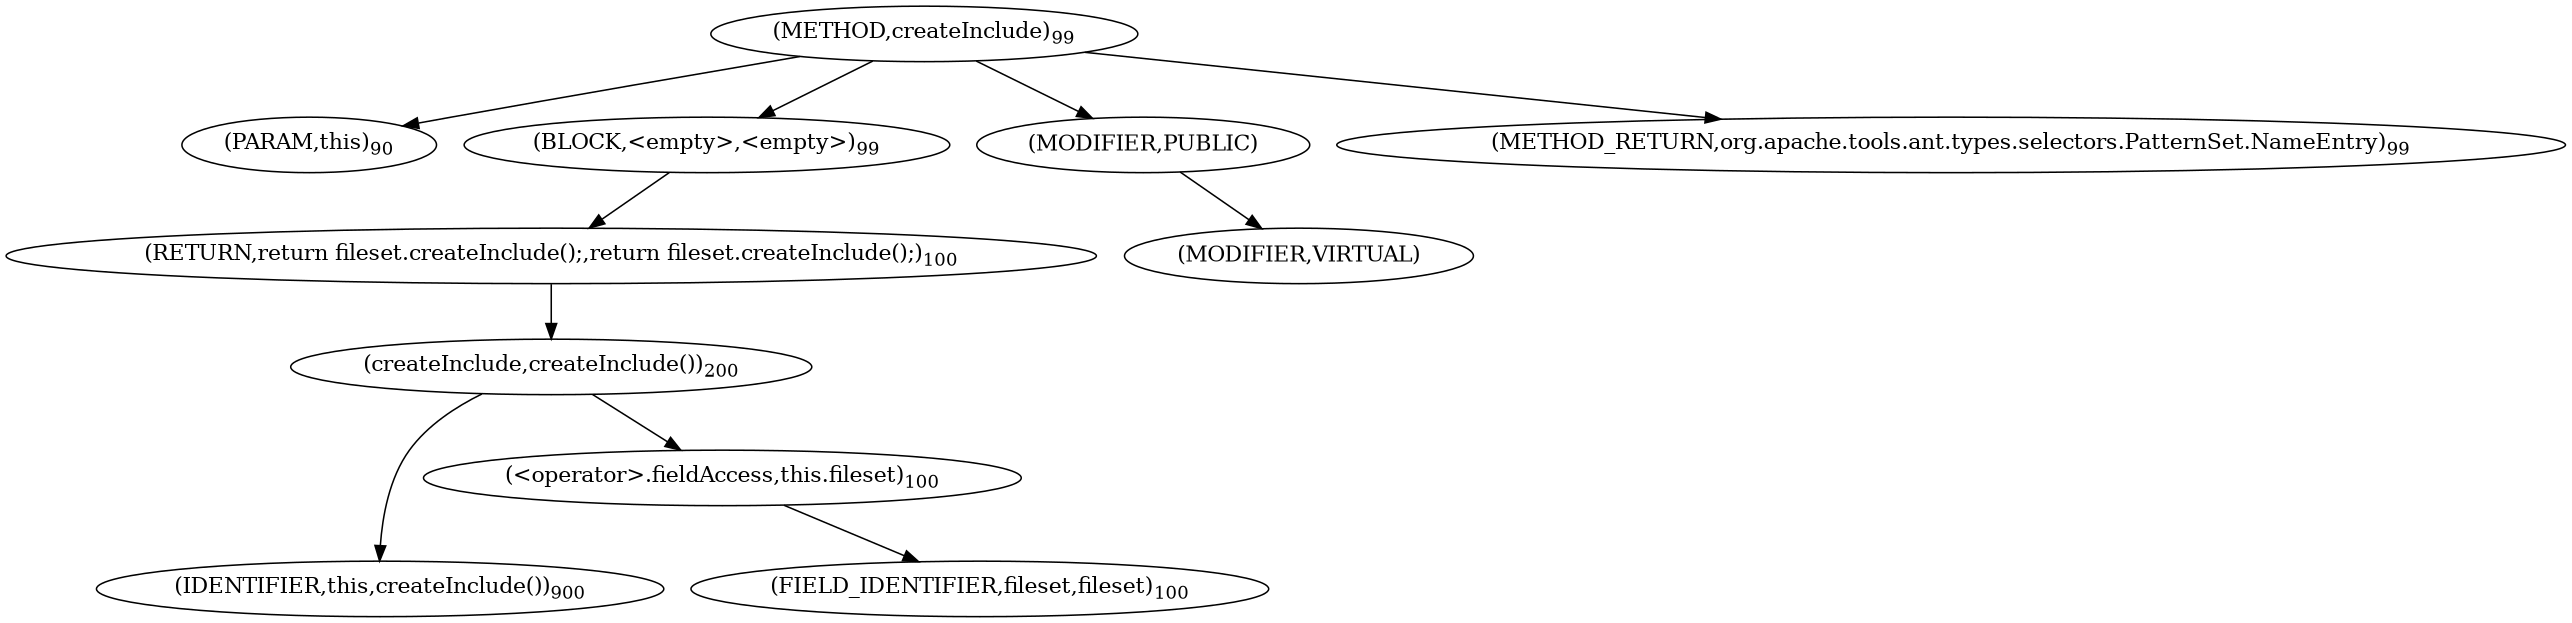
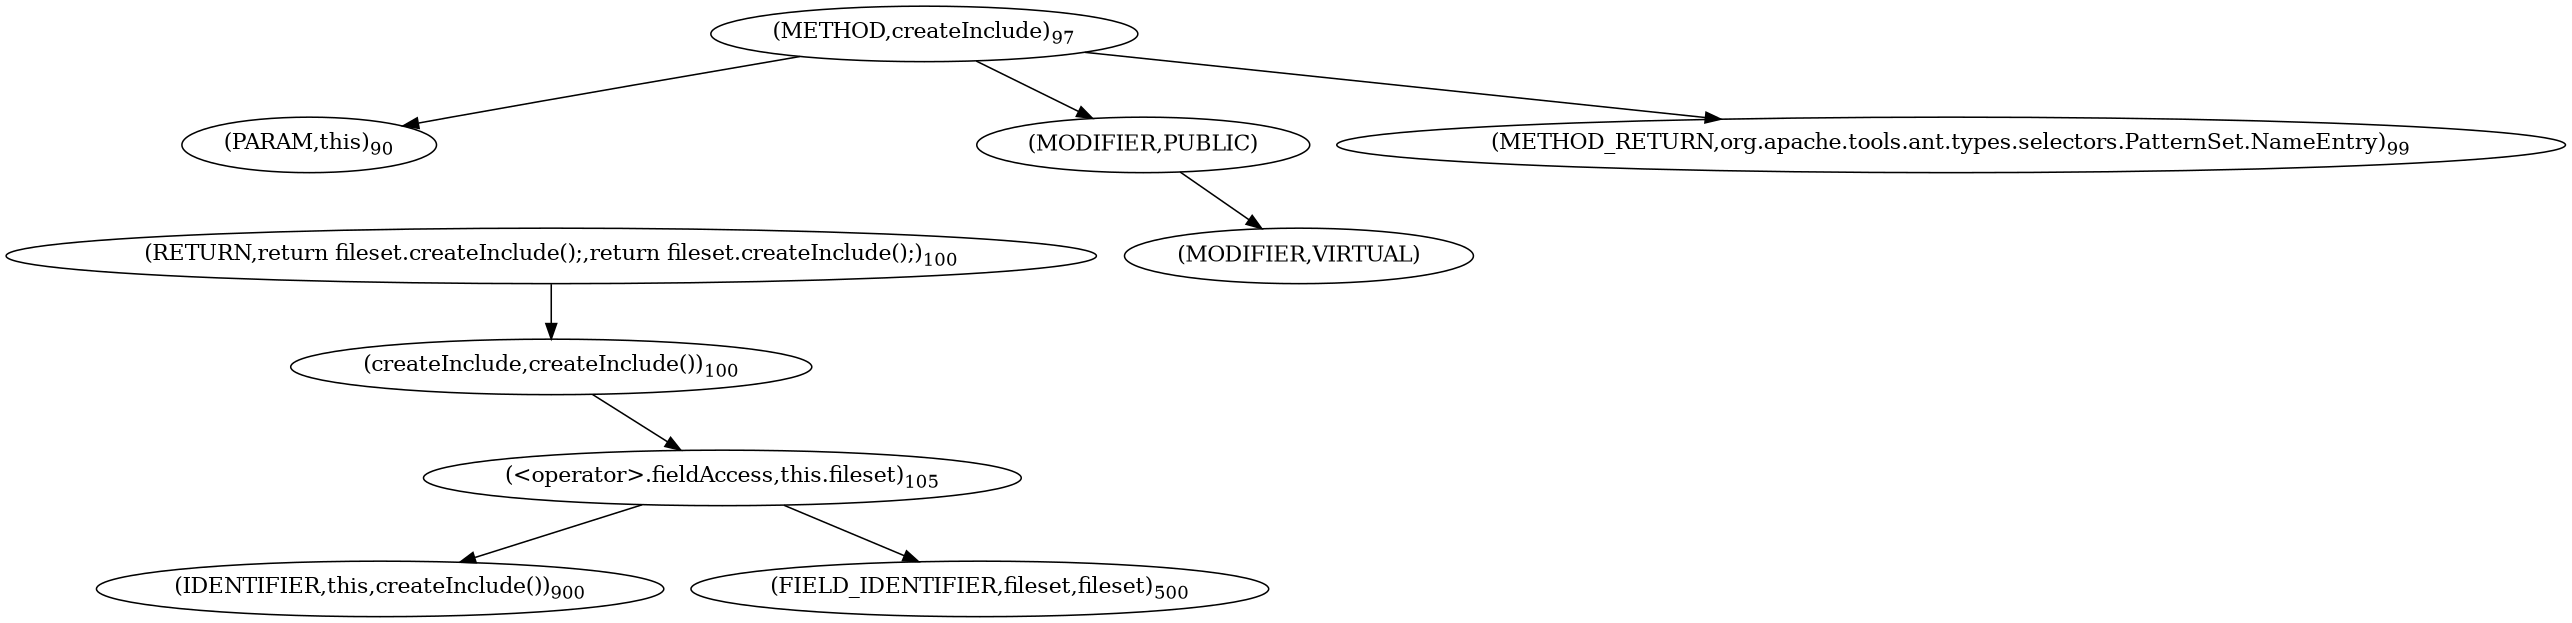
node "(METHOD,createInclude)": text "99" -> "97"
node "(BLOCK,<empty>,<empty>)": removed
node "(createInclude,createInclude())": text "200" -> "100"
edge "(createInclude,createInclude())" -> "(IDENTIFIER,this,createInclude())": now "(<operator>.fieldAccess,this.fileset)" -> "(IDENTIFIER,this,createInclude())"
node "(<operator>.fieldAccess,this.fileset)": text "100" -> "105"
node "(FIELD_IDENTIFIER,fileset,fileset)": text "100" -> "500"
